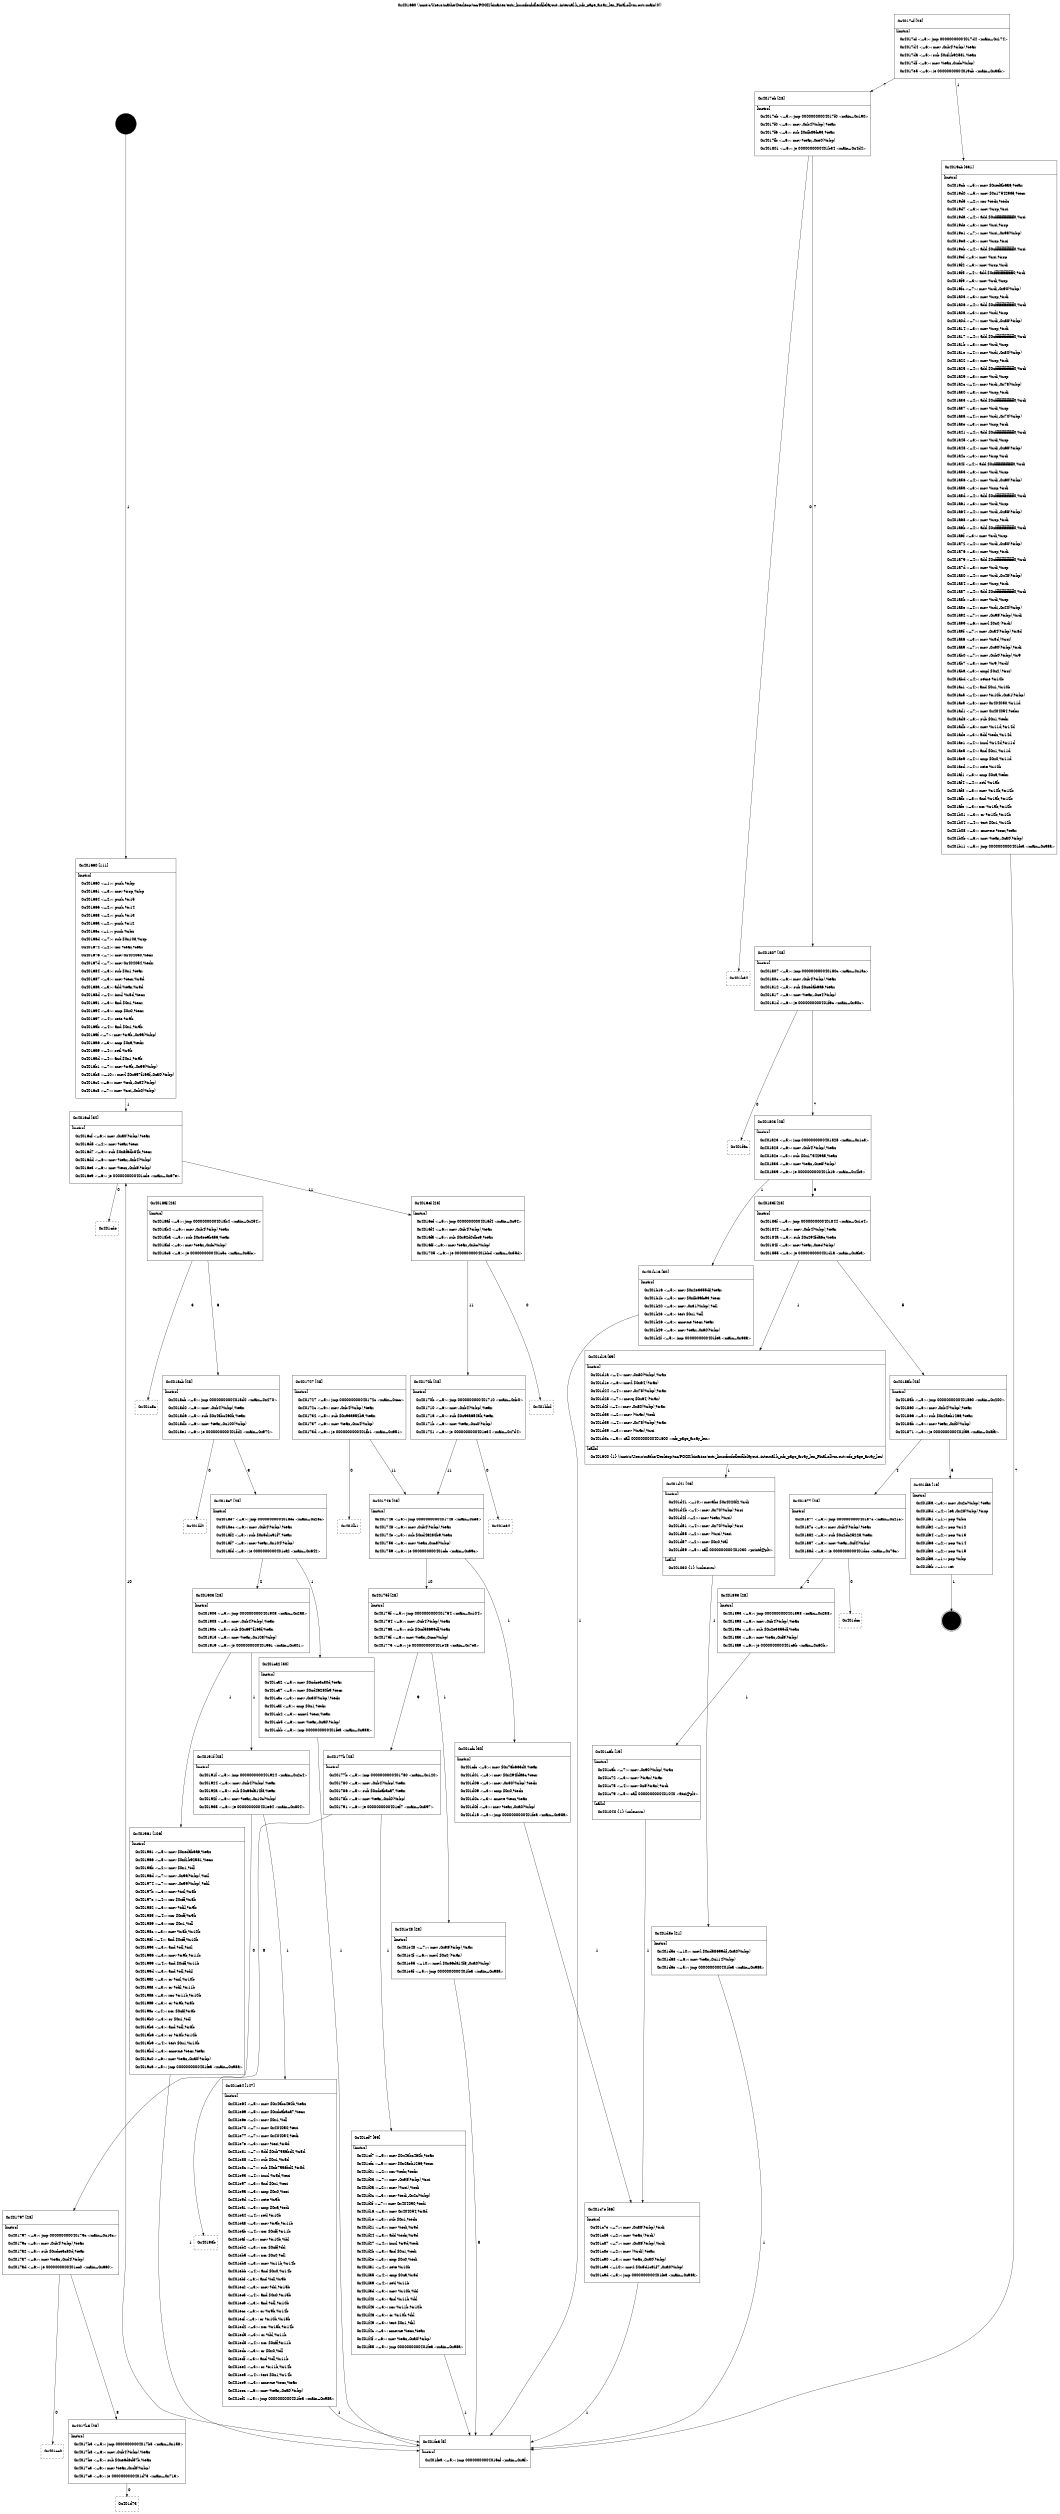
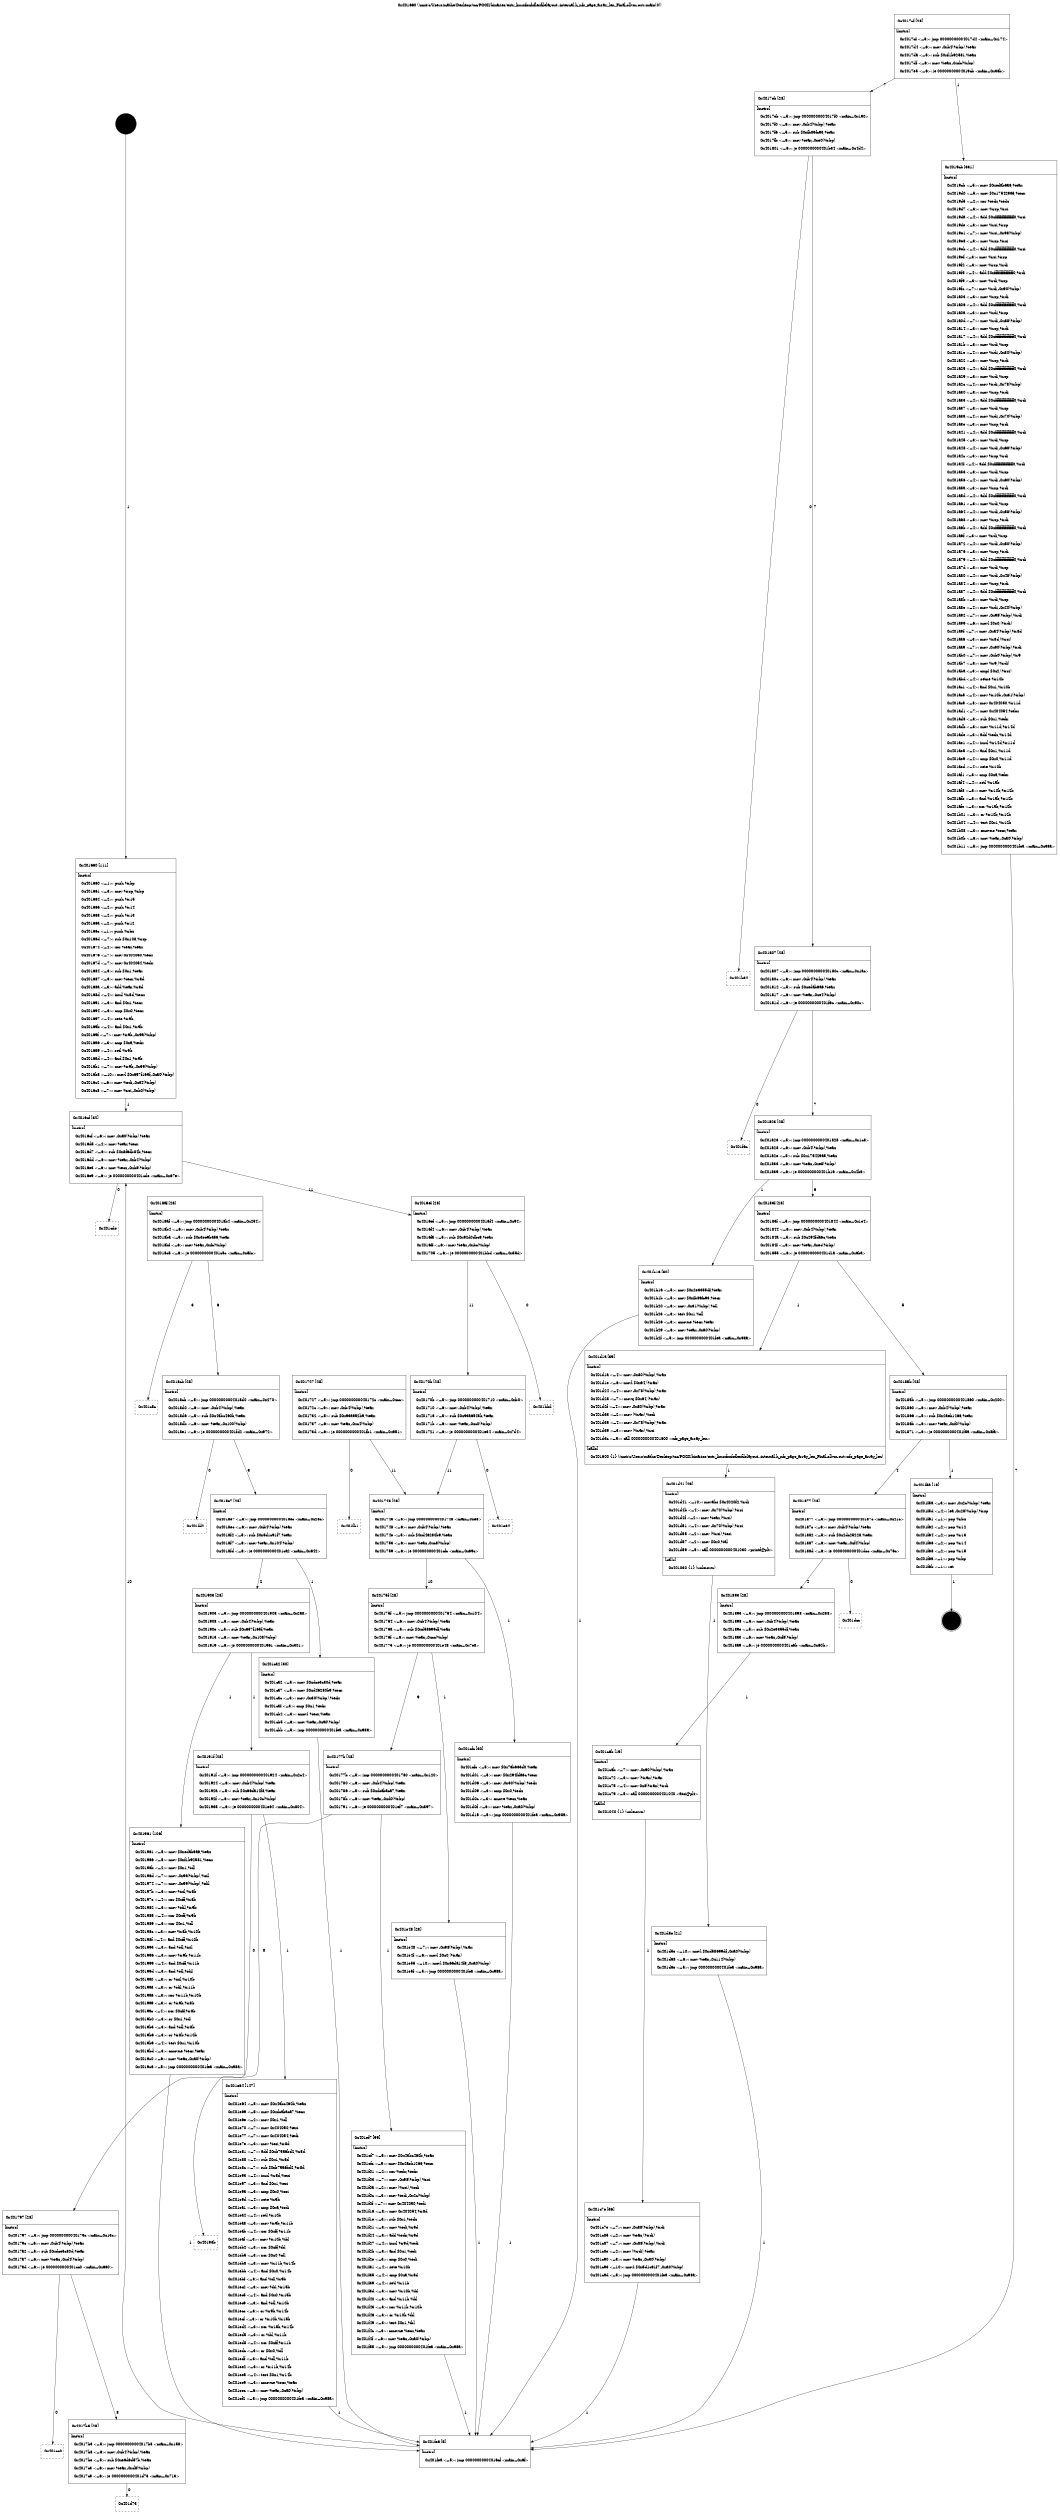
edge "0x40185b [28]" -> "0x401f5a [18]": label " 5" -> " 1"
edge "0x401cfc [30]" -> "0x401c7e [36]": now "0x401cfc [30]" -> "0x401fea [5]"
edge "0x401e48 [28]" -> "0x401fea [5]": label " 8" -> " 1"
